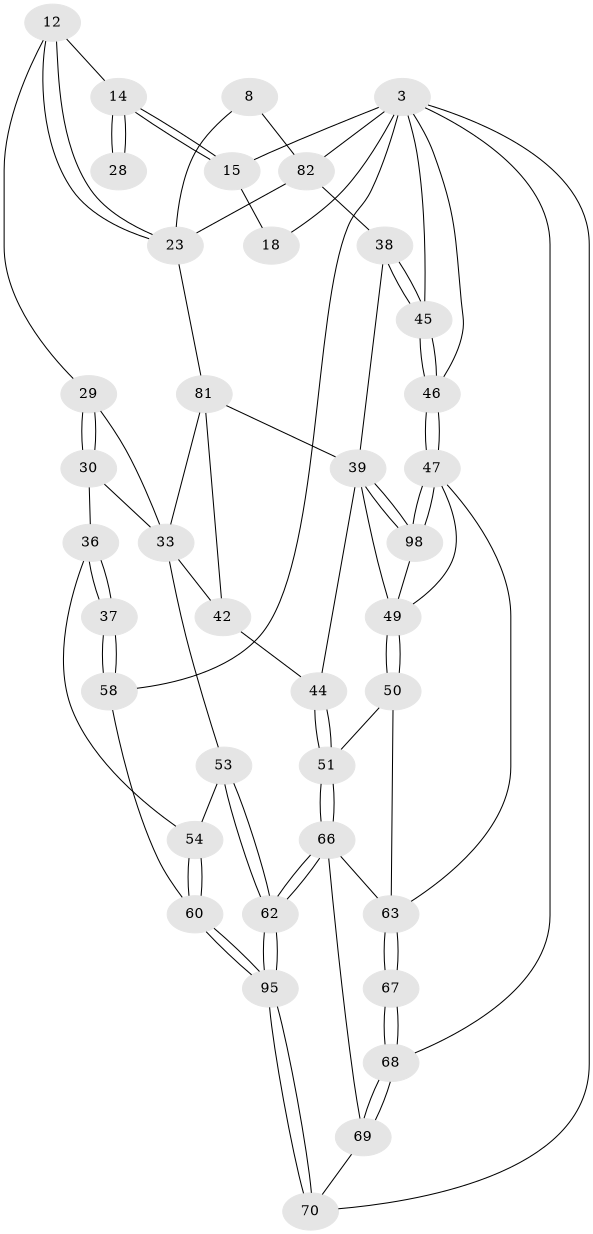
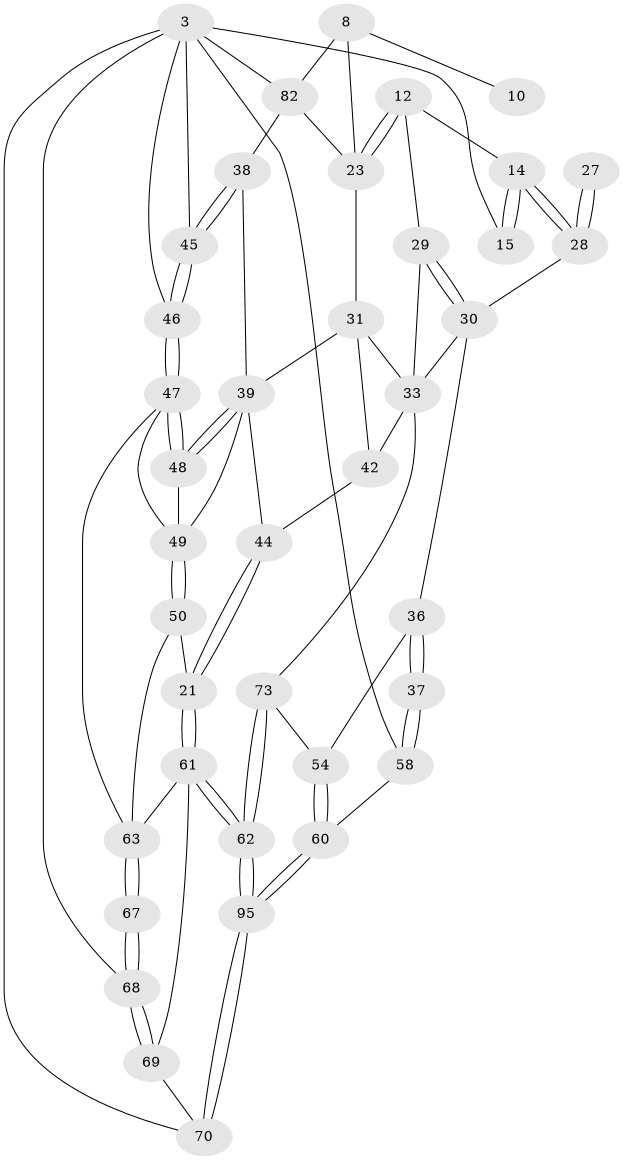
node "10": added
node "27": added
node "18": removed
edge "28" -- "30": added
node "81": label "81" -> "31"
node "98": label "98" -> "48"
node "53": label "53" -> "73"
node "51": label "51" -> "21"
node "66": label "66" -> "61"
